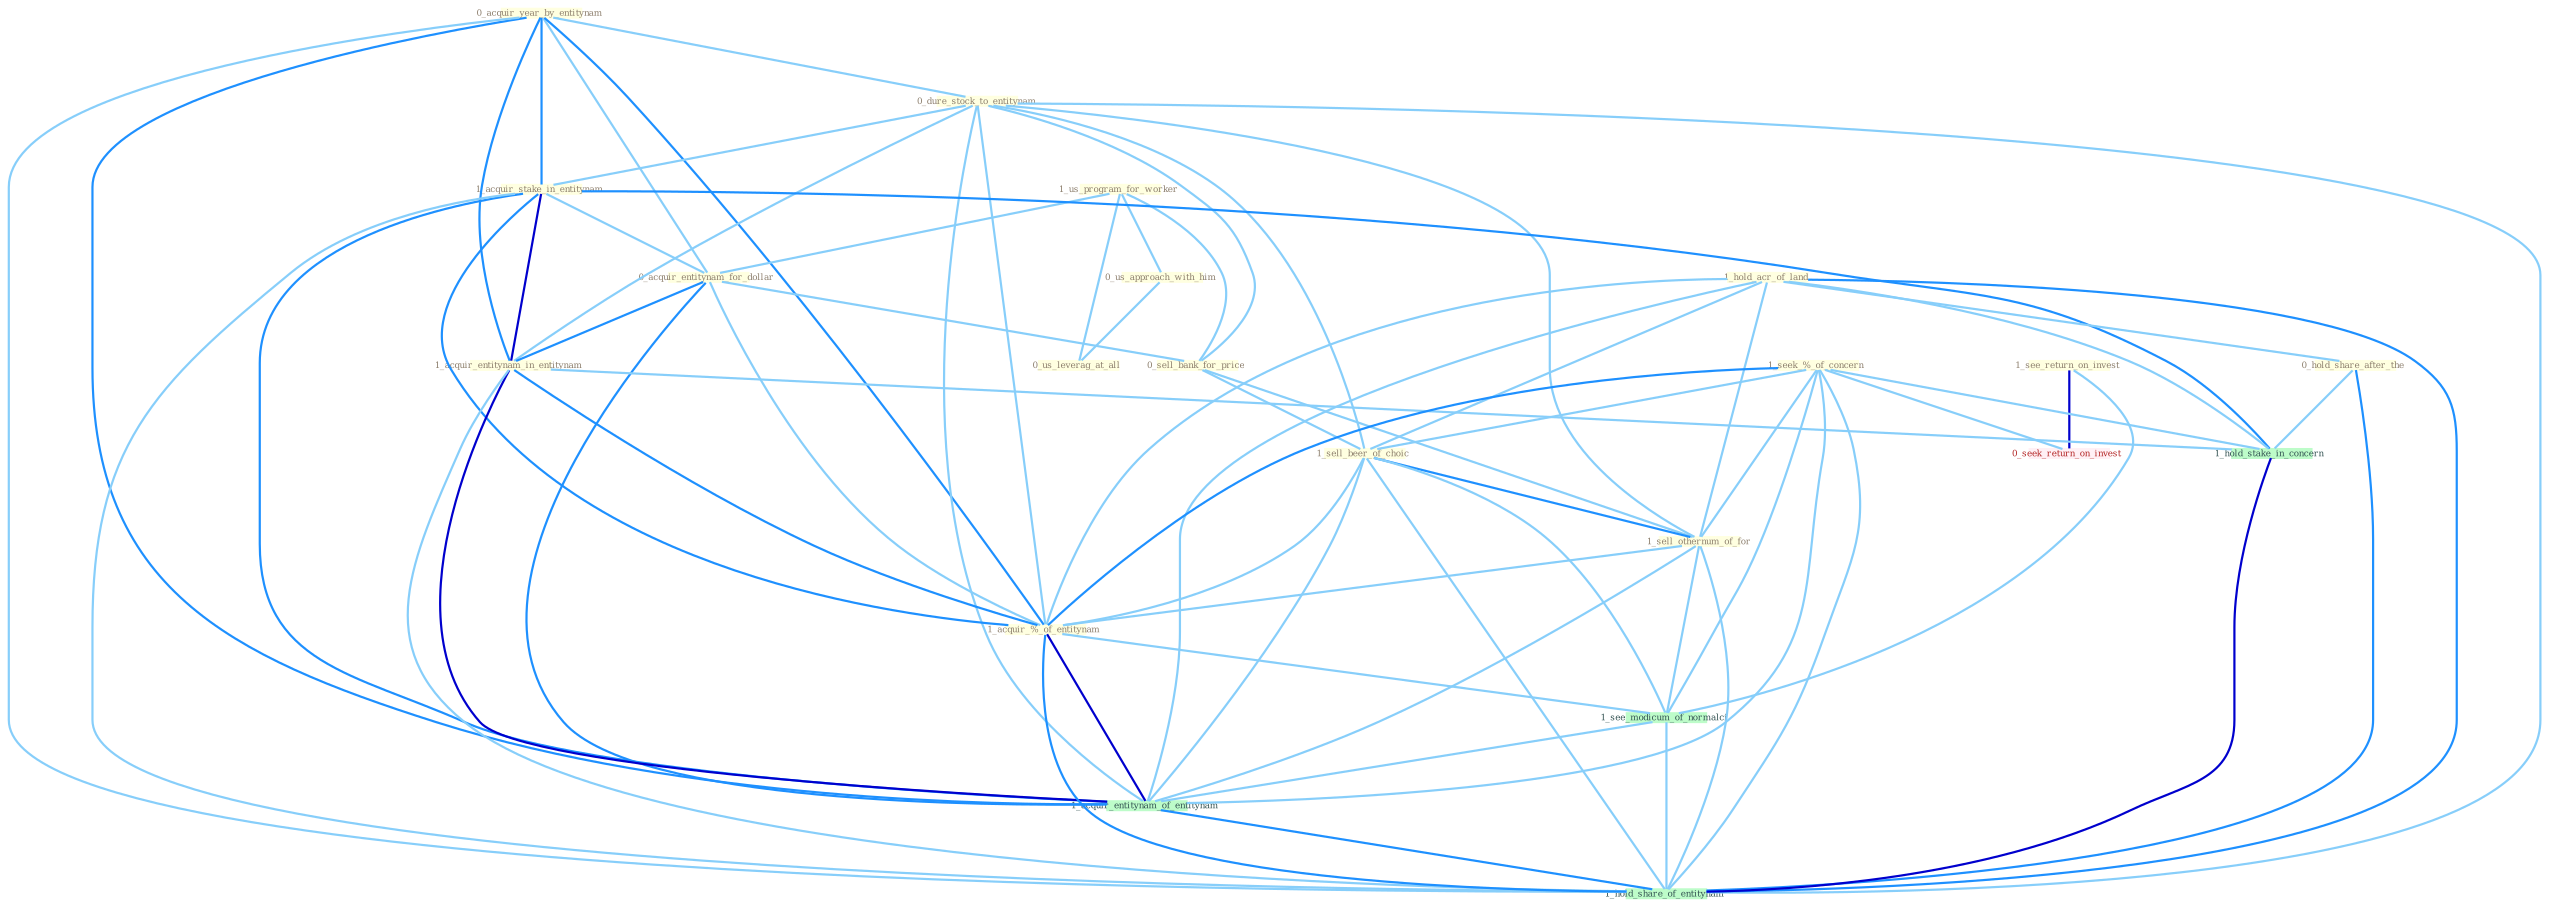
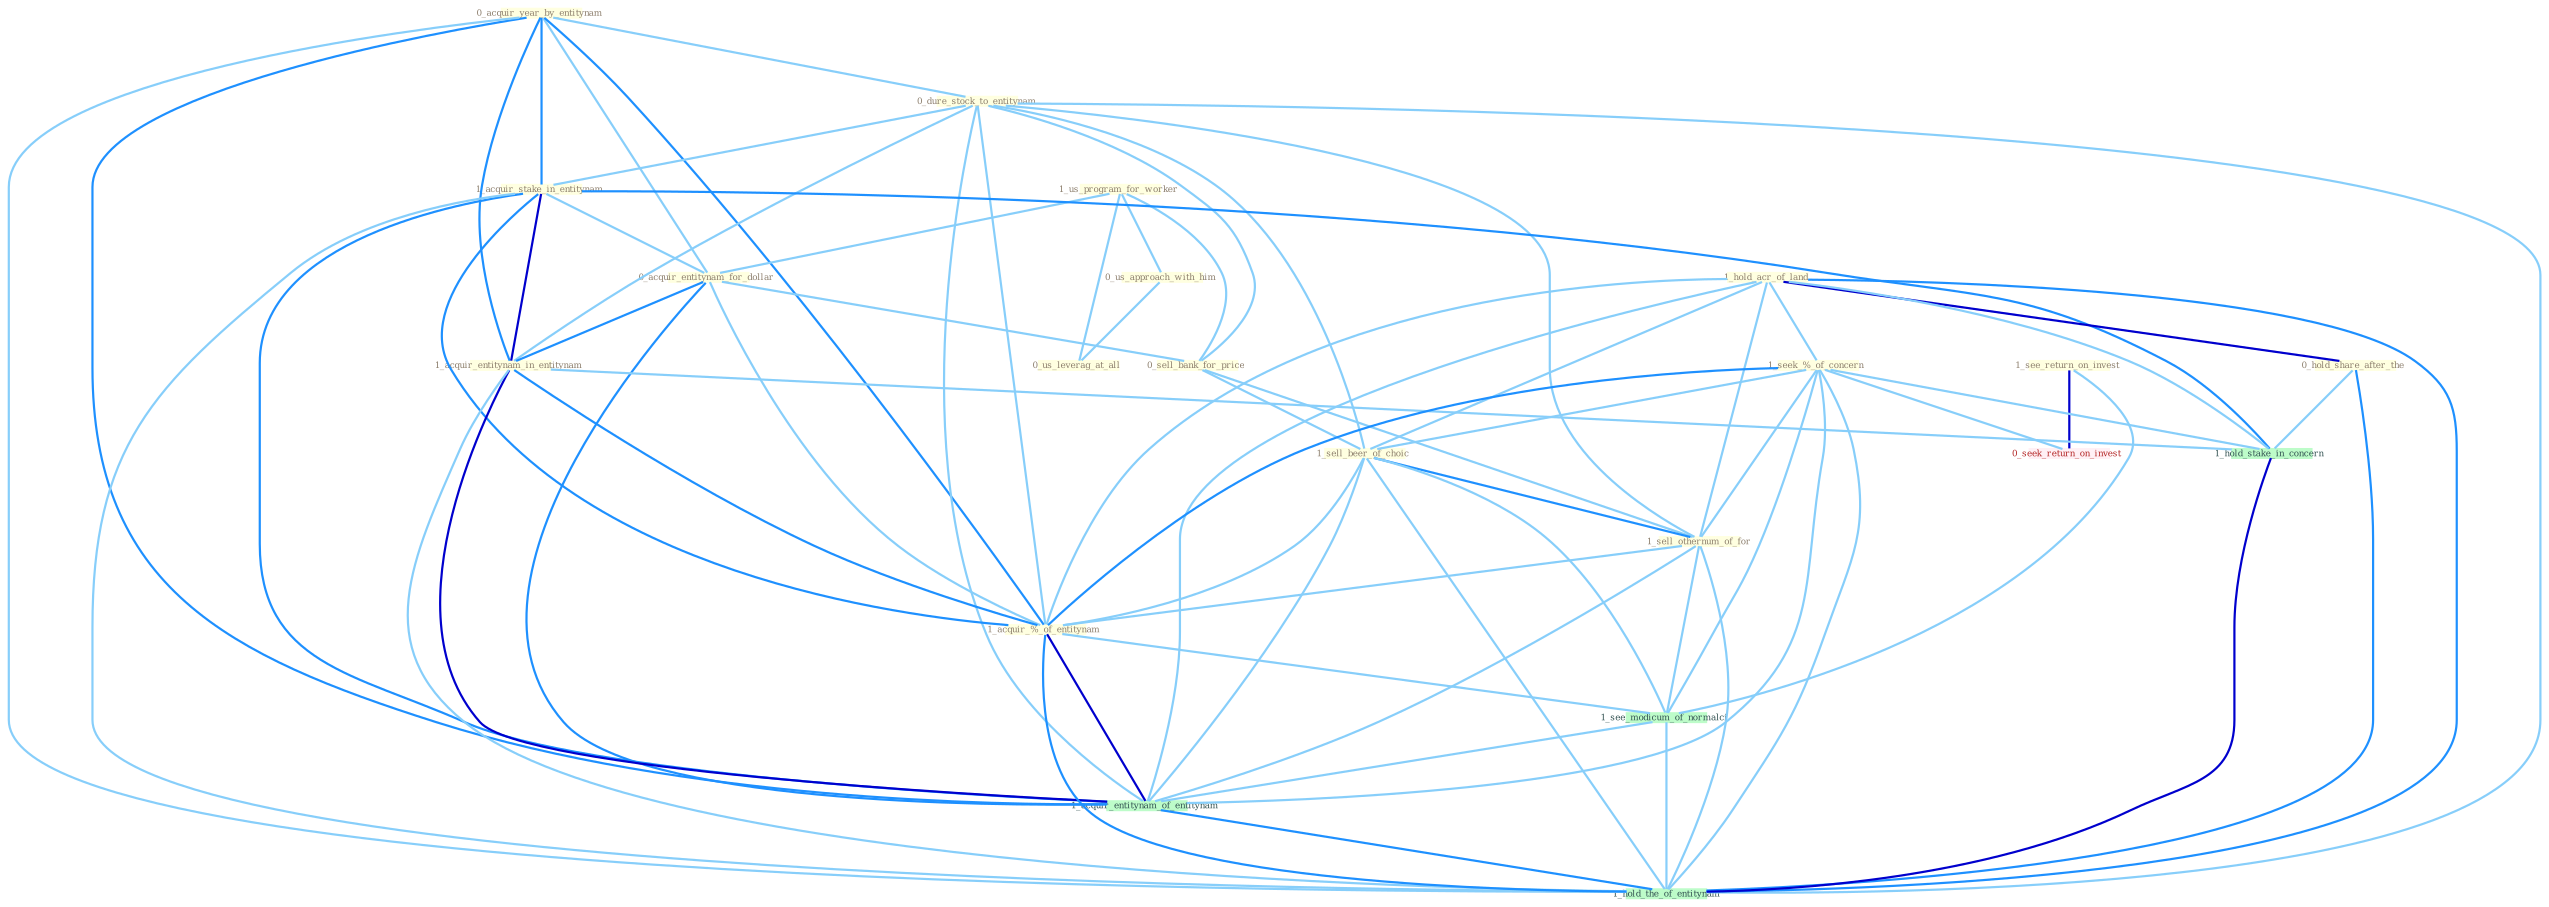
edge "1_hold_acr_of_land" -- "1_seek_%_of_concern": added
edge "1_hold_acr_of_land" -- "0_hold_share_after_the": color #87cefa -> #0000cd
node "1_hold_share_of_entitynam": label "1_hold_share_of_entitynam" -> "1_hold_the_of_entitynam"
